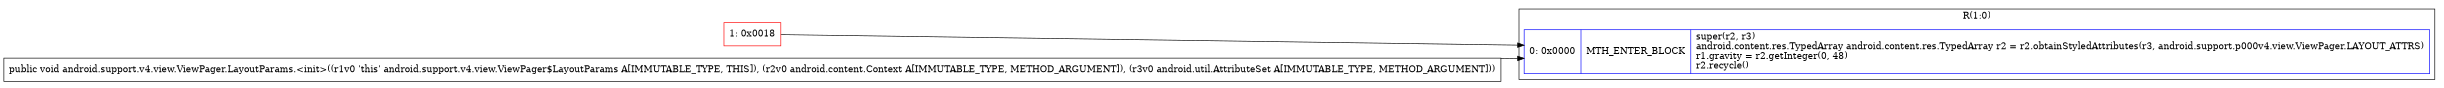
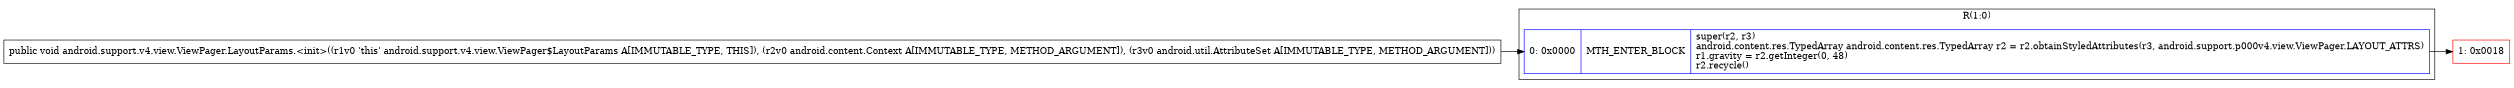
edge "1: 0x0018" -> "0: 0x0000": reversed
